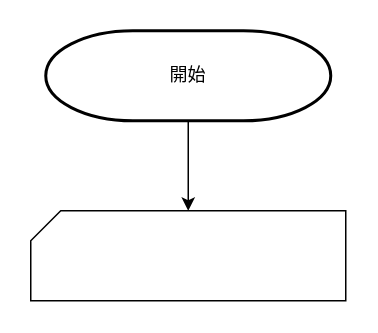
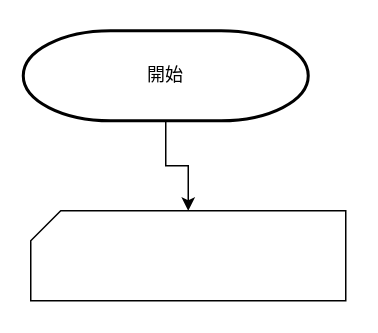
node "開始": moved (188, 76) -> (166, 76)
